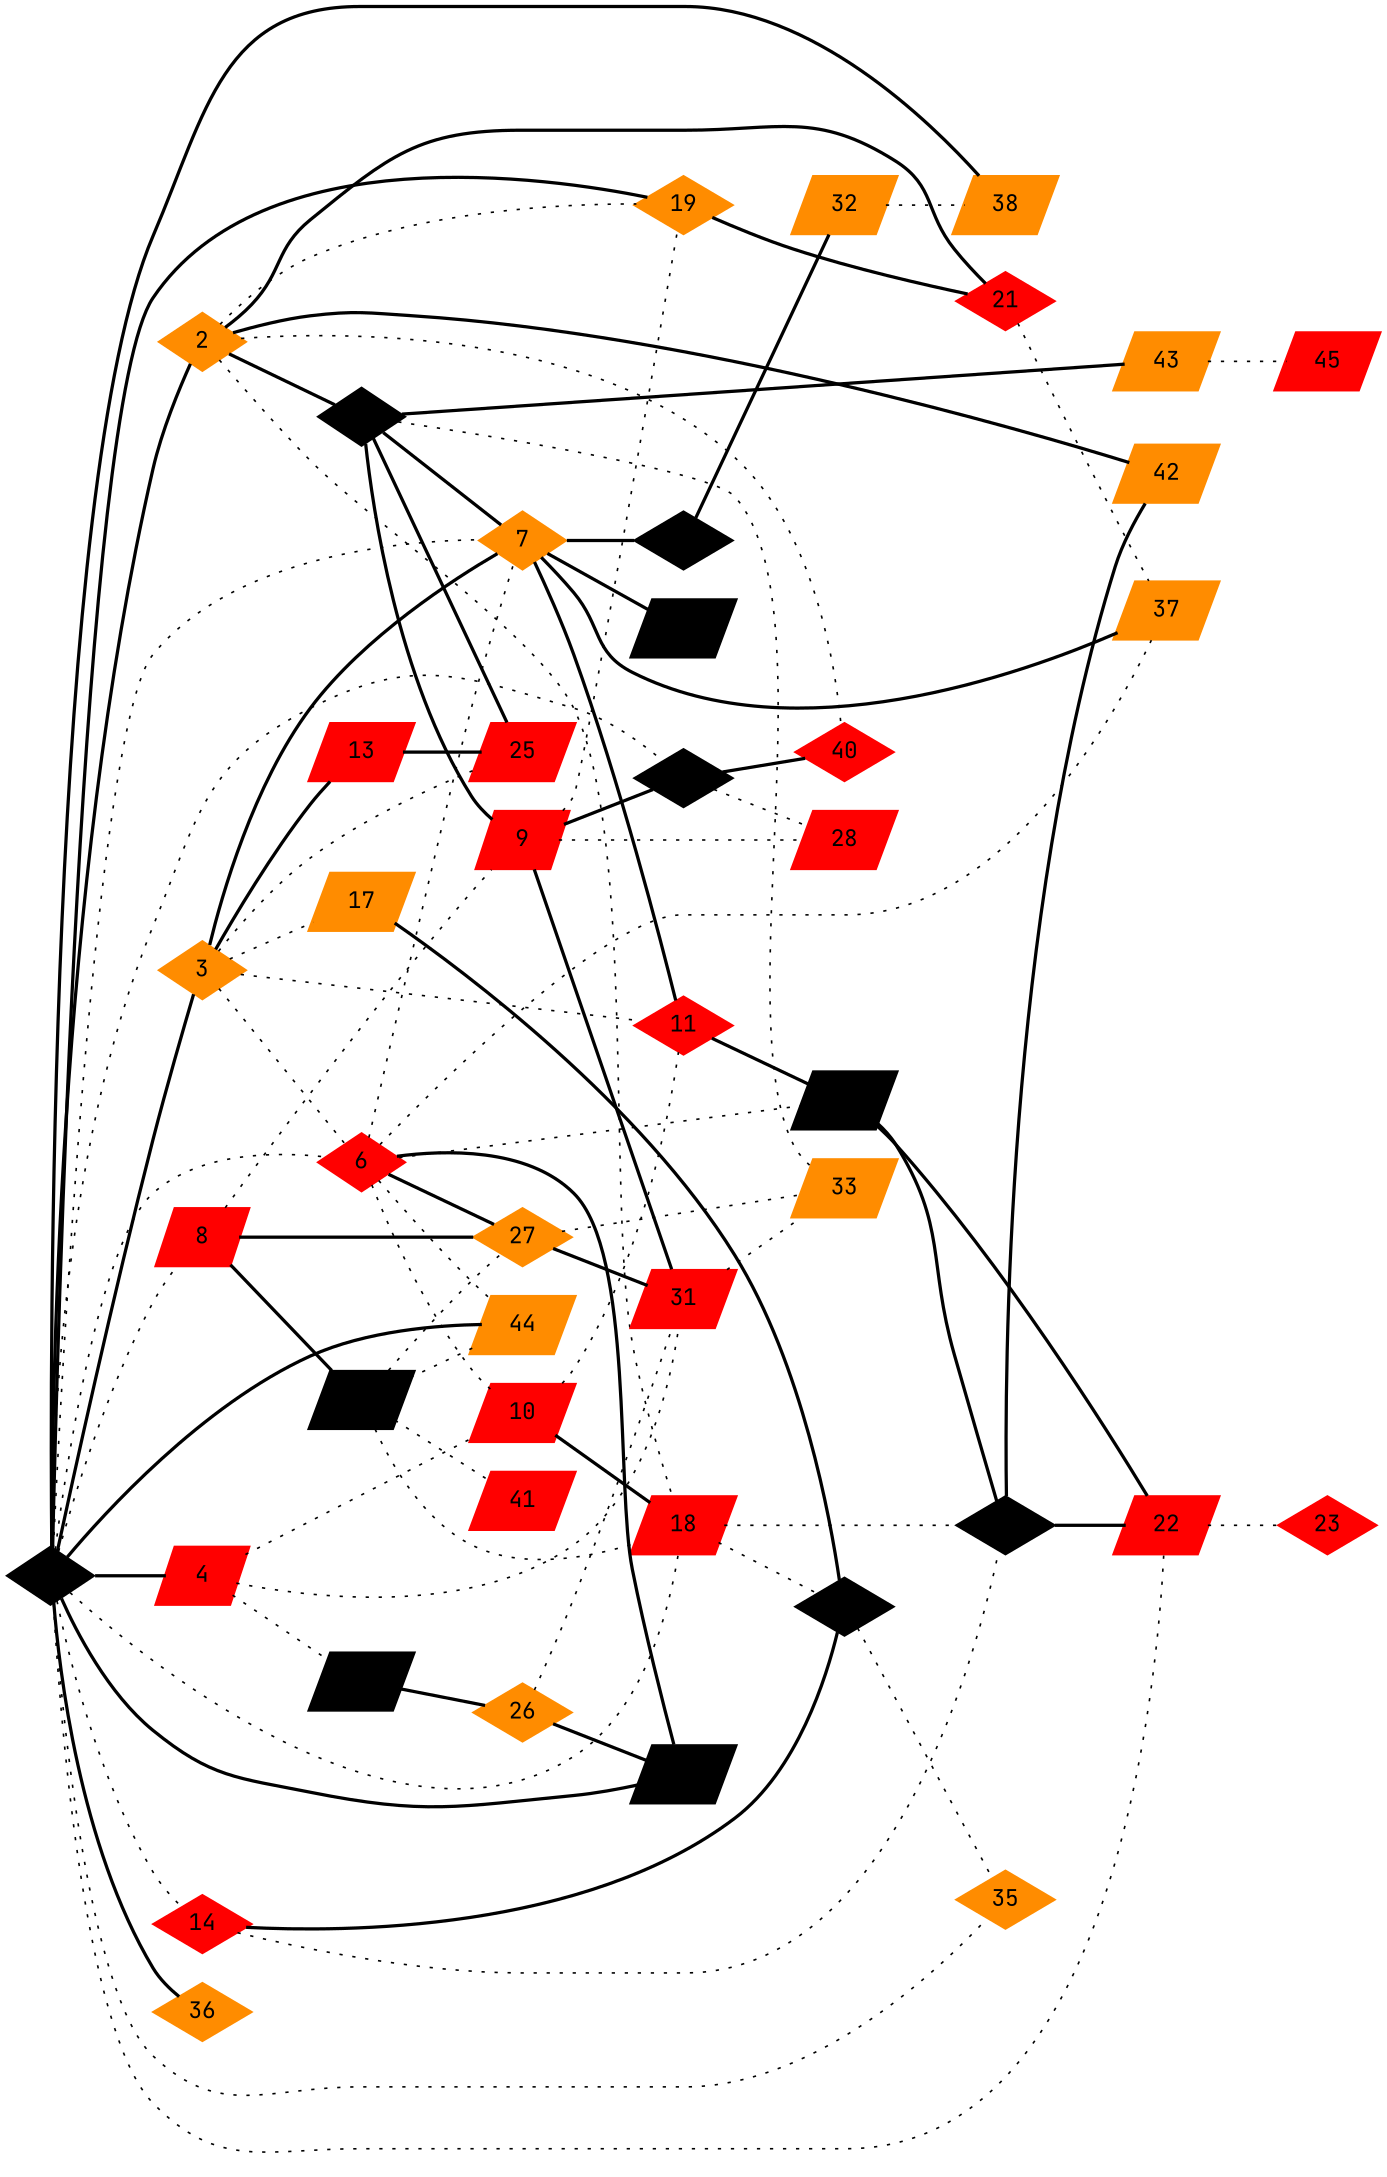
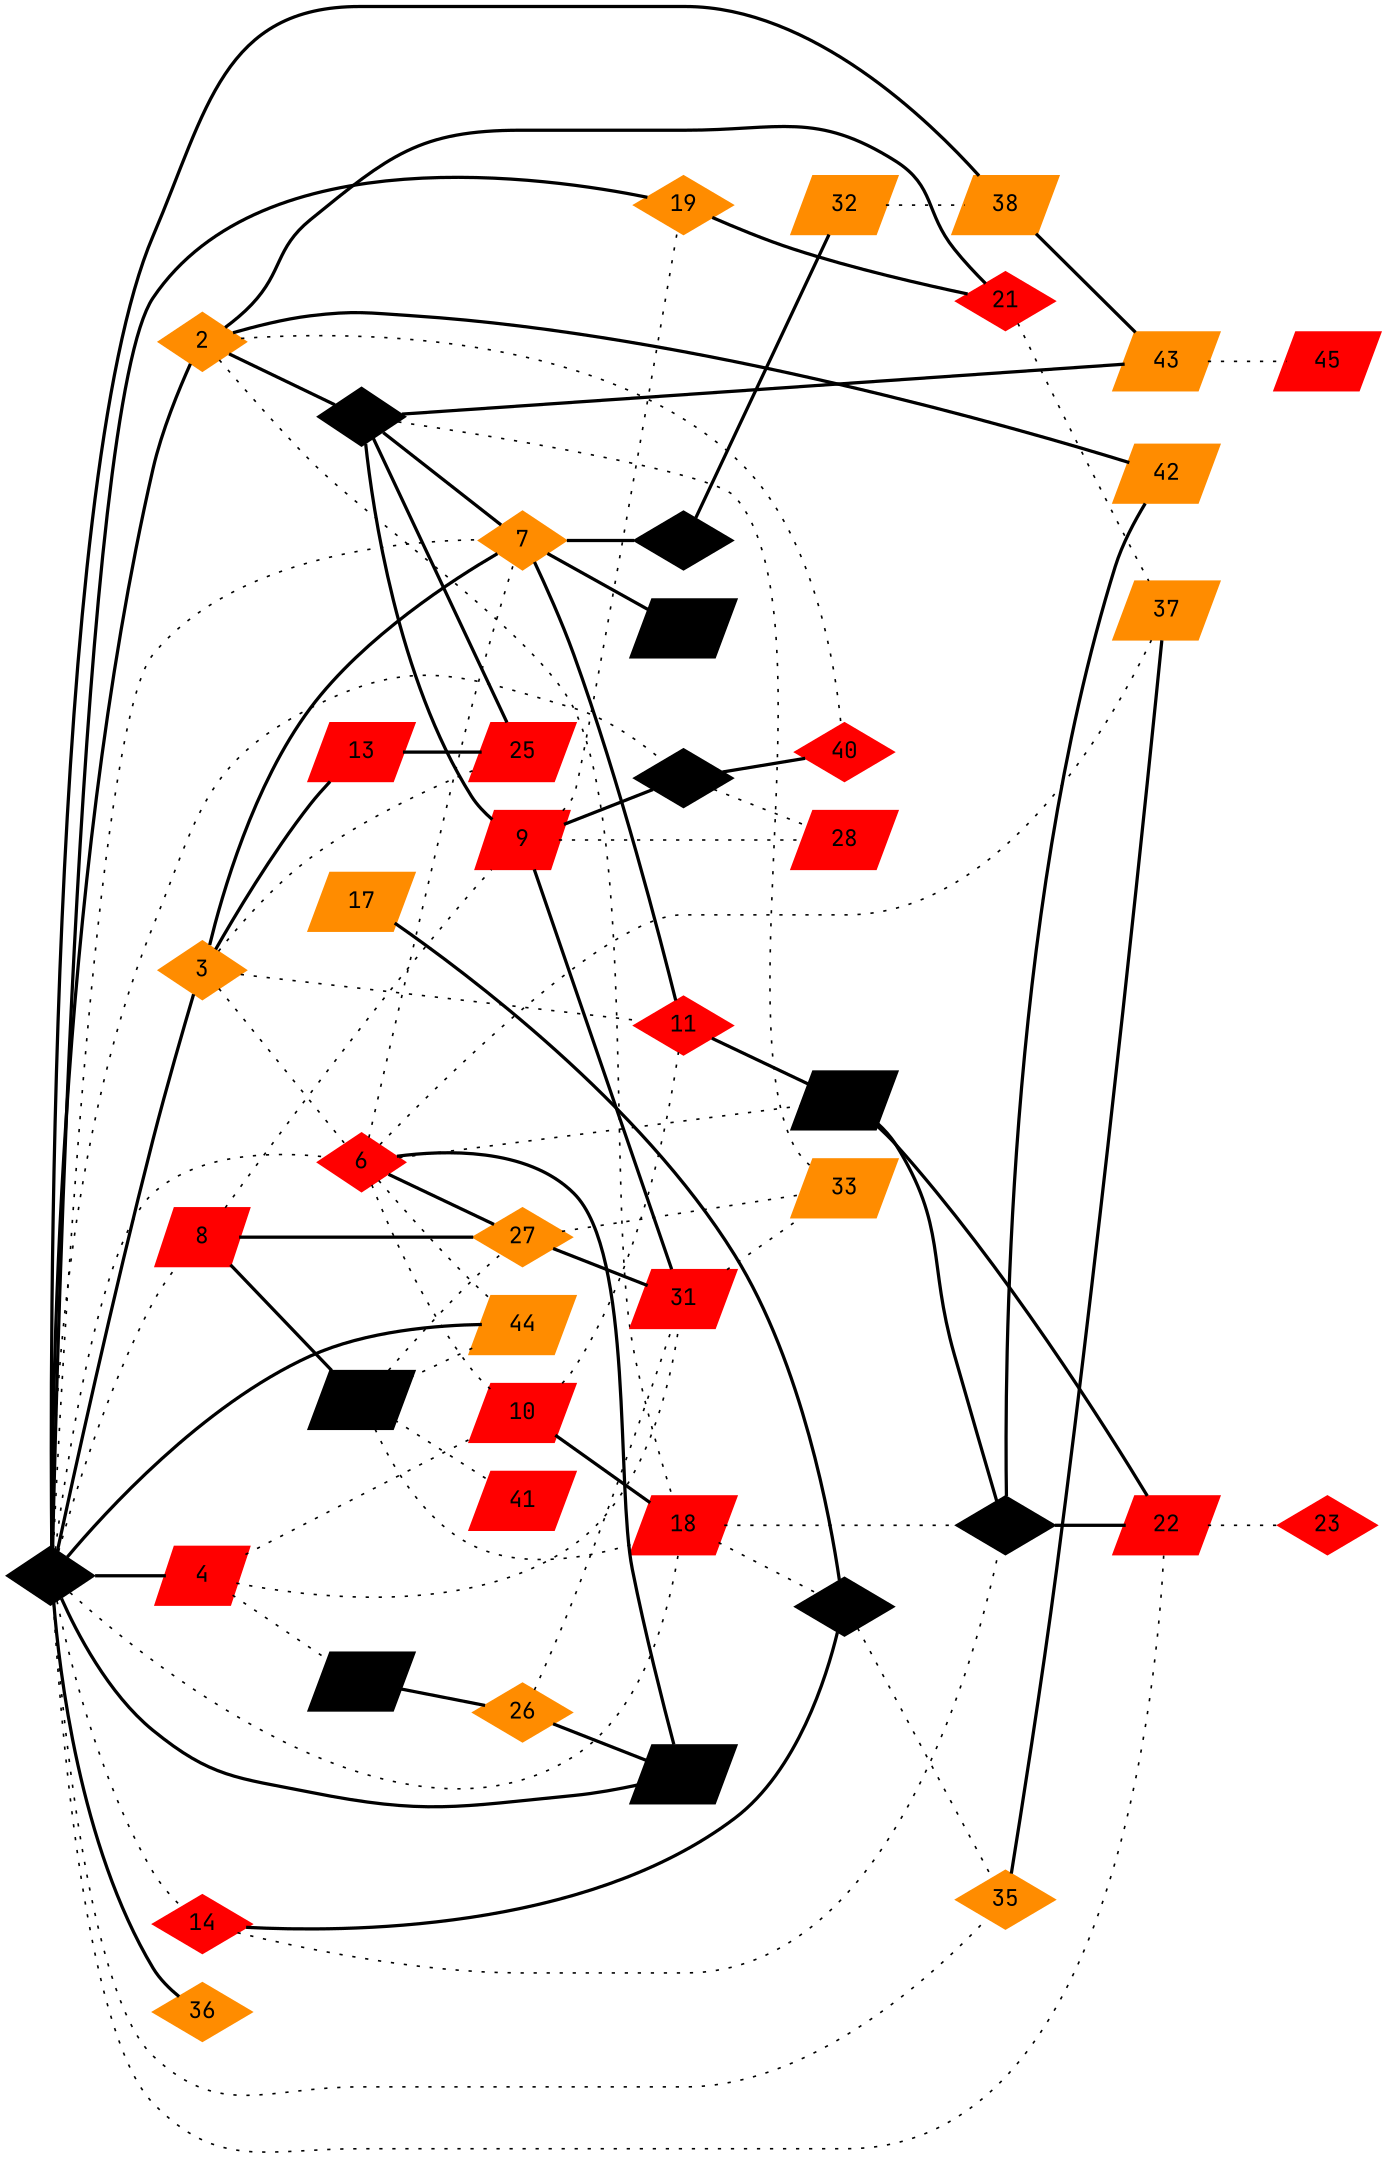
edge "19" -- "2": removed
edge "38" -- "43": added
edge "7" -- "37": now "35" -- "37"
edge "17" -- "3": removed
